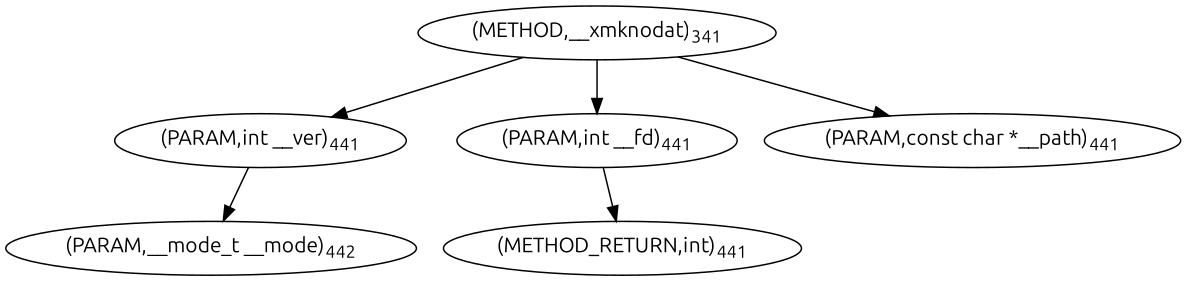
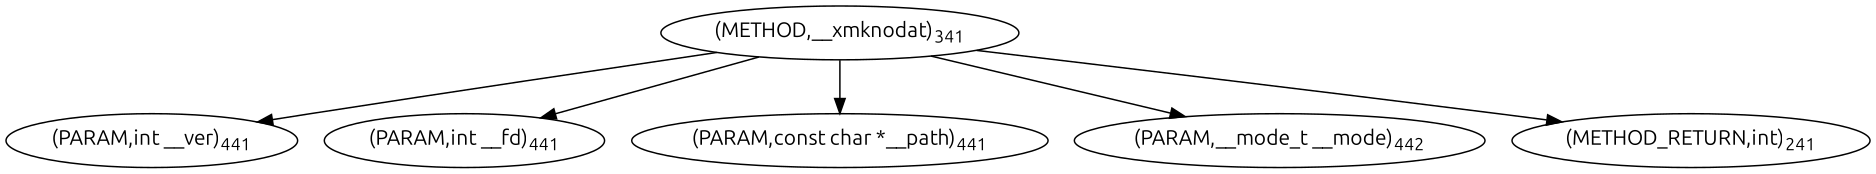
edge "(PARAM,int __ver)" -> "(PARAM,__mode_t __mode)": now "(METHOD,__xmknodat)" -> "(PARAM,__mode_t __mode)"
edge "(PARAM,int __fd)" -> "(METHOD_RETURN,int)": now "(METHOD,__xmknodat)" -> "(METHOD_RETURN,int)"
node "(METHOD_RETURN,int)": text "441" -> "241"
